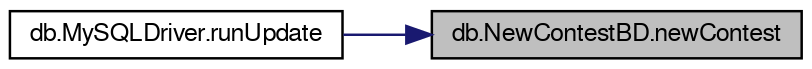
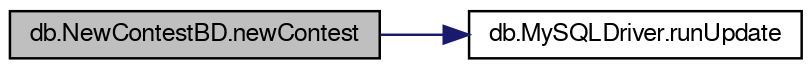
edge "db.MySQLDriver.runUpdate" -> "db.NewContestBD.newContest": reversed
